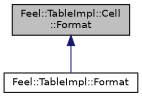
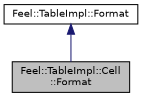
edge "Feel::TableImpl::Format" -> "Feel::TableImpl::Cell ::Format": reversed
